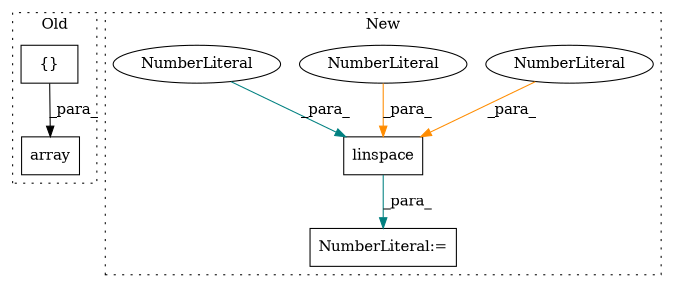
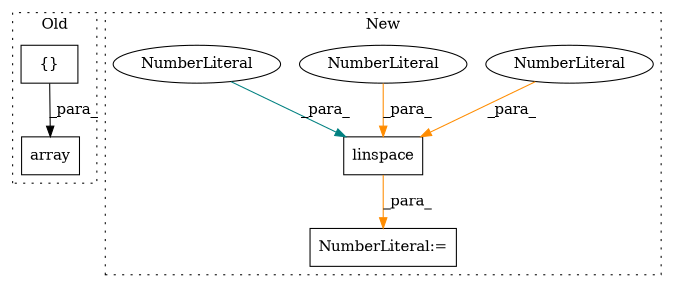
edge "linspace" -> "NumberLiteral:=": color teal -> darkorange
